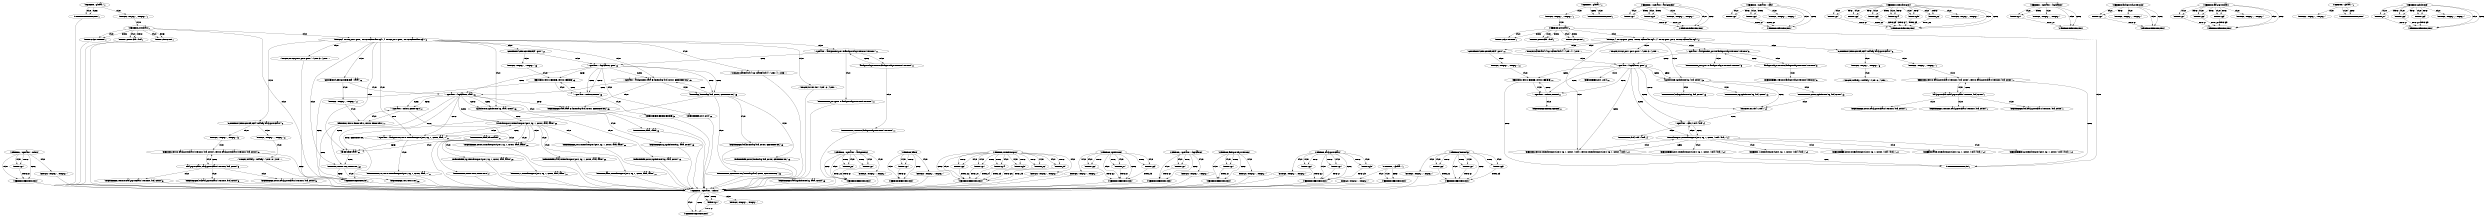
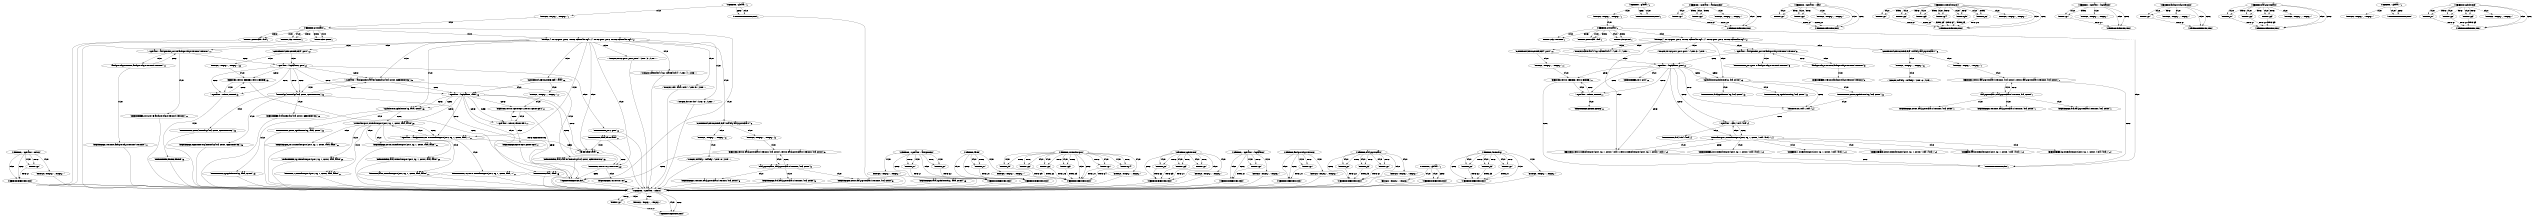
node "<(LOCAL,void* data: void*)<SUB>5</SUB>>": added
edge "(<operator>.logicalNot,!data)" -> "(IDENTIFIER,data,data = kmemdup(buf, count, GFP_ATOMIC))": now "(<operator>.logicalNot,!data)" -> "(RETURN,return -ENOMEM;,return -ENOMEM;)"
